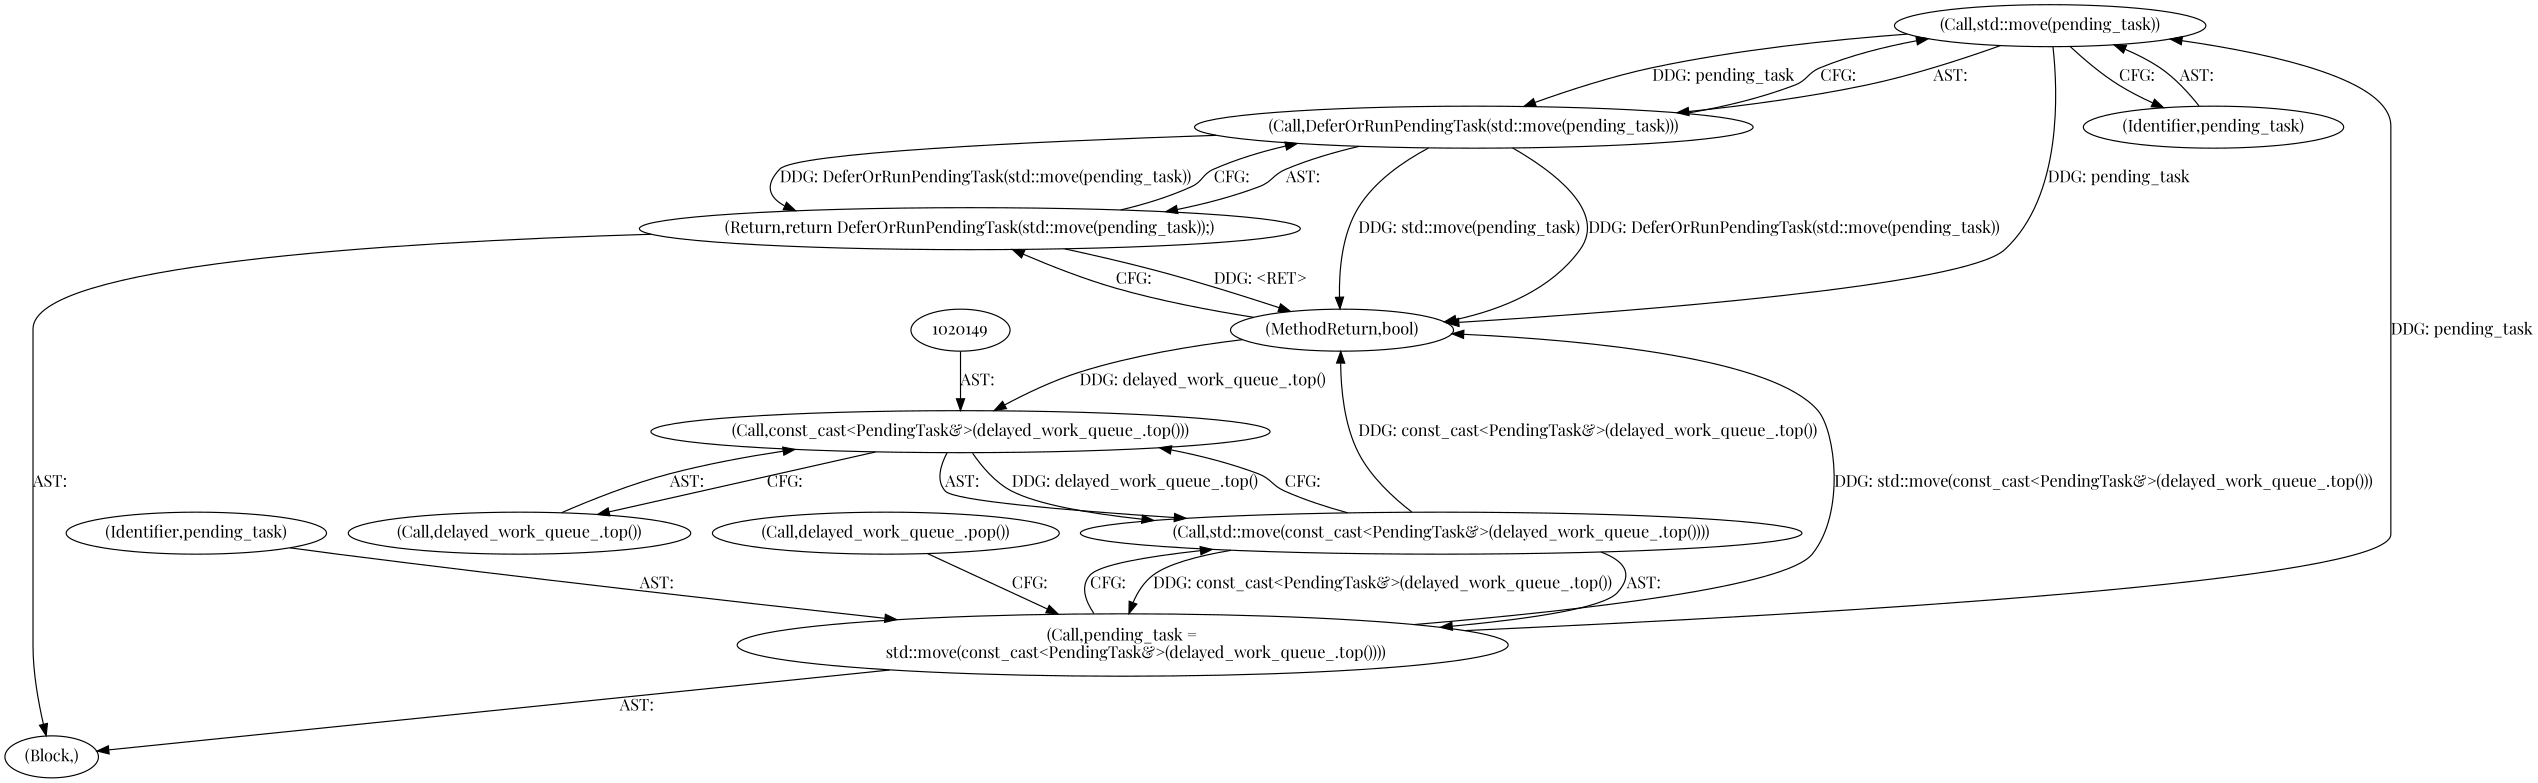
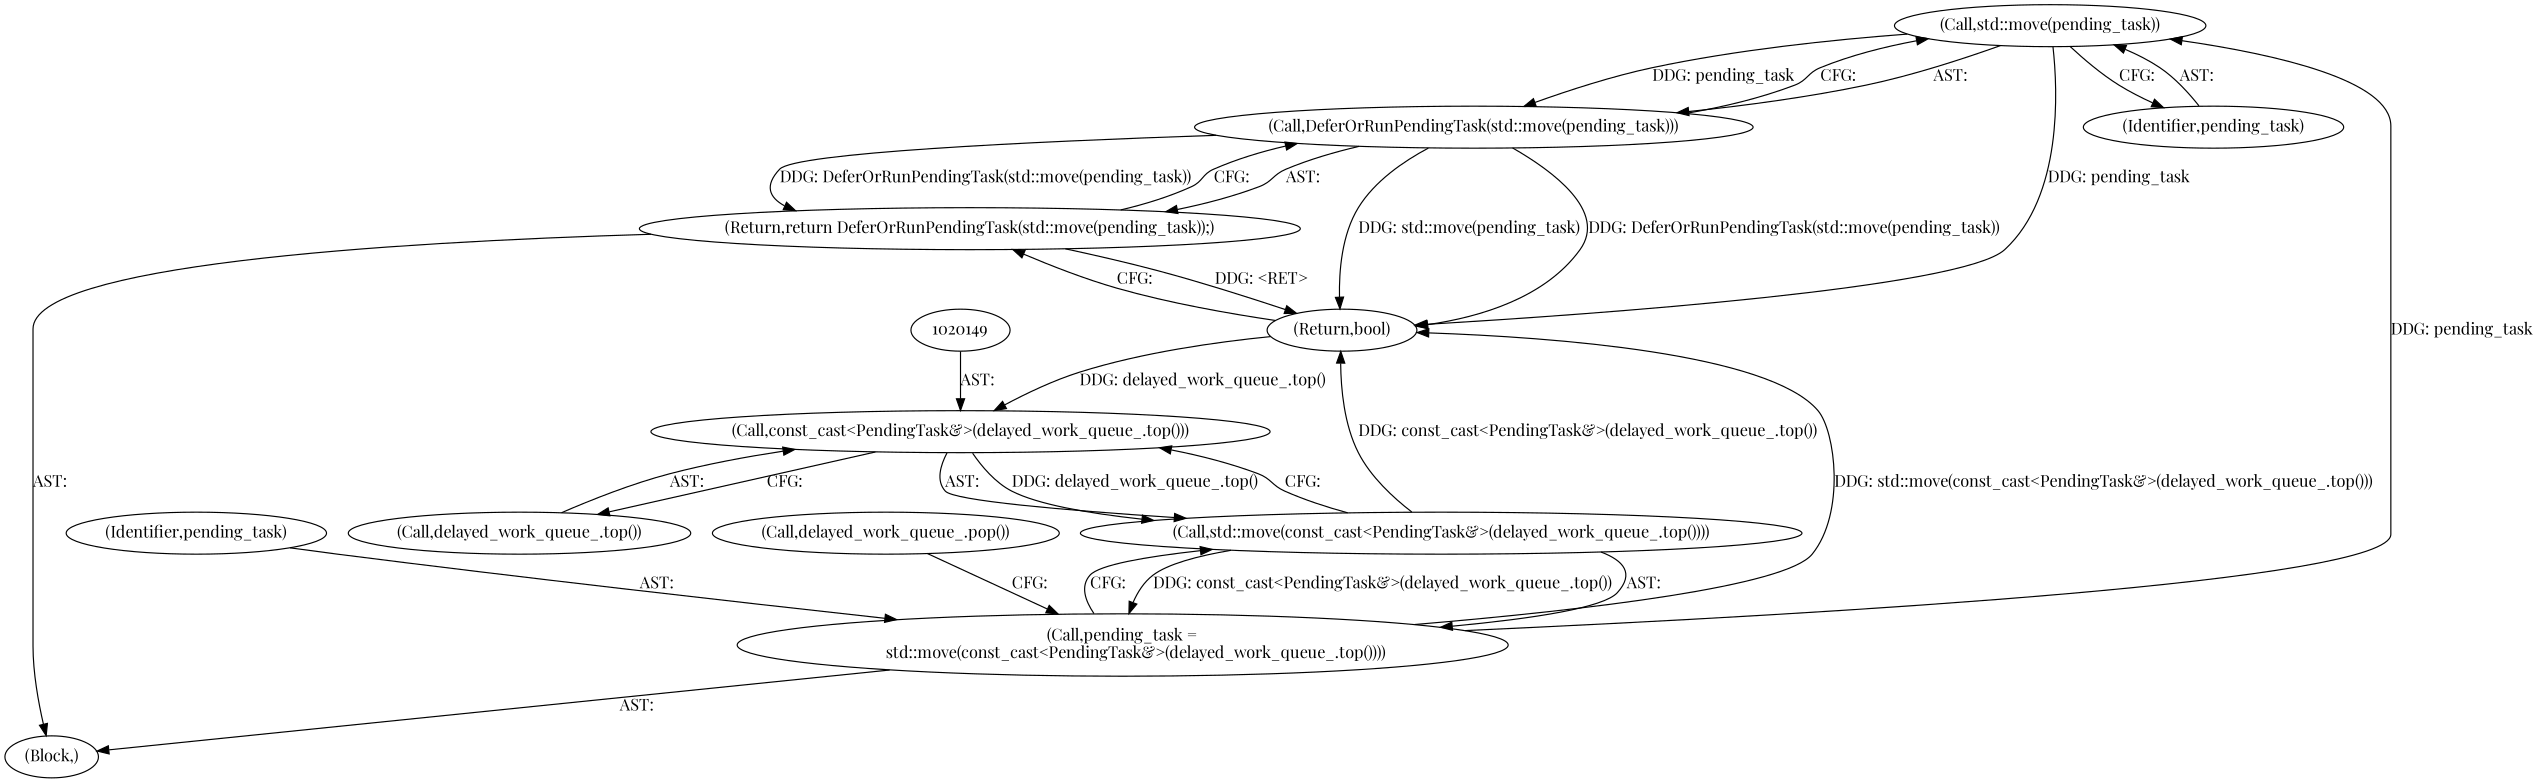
node "(MethodReturn,bool)": label "(MethodReturn,bool)" -> "(Return,bool)"
